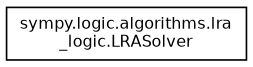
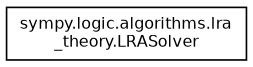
node "sympy.logic.algorithms.lra _logic.LRASolver": label "sympy.logic.algorithms.lra _logic.LRASolver" -> "sympy.logic.algorithms.lra _theory.LRASolver"
